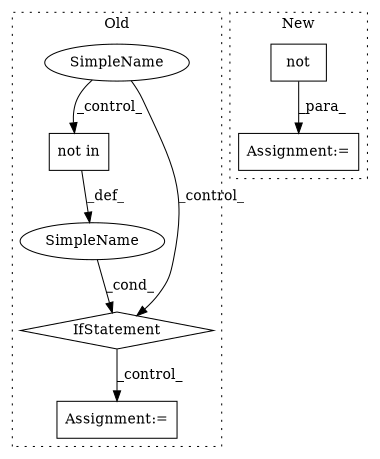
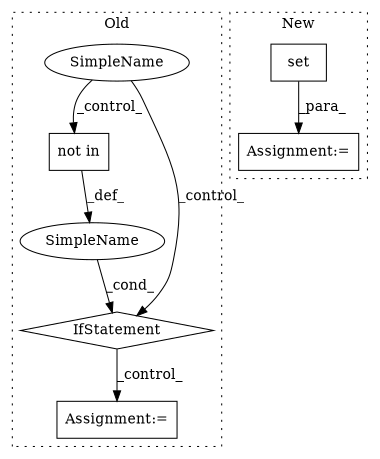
node "not": label "not" -> "set"
